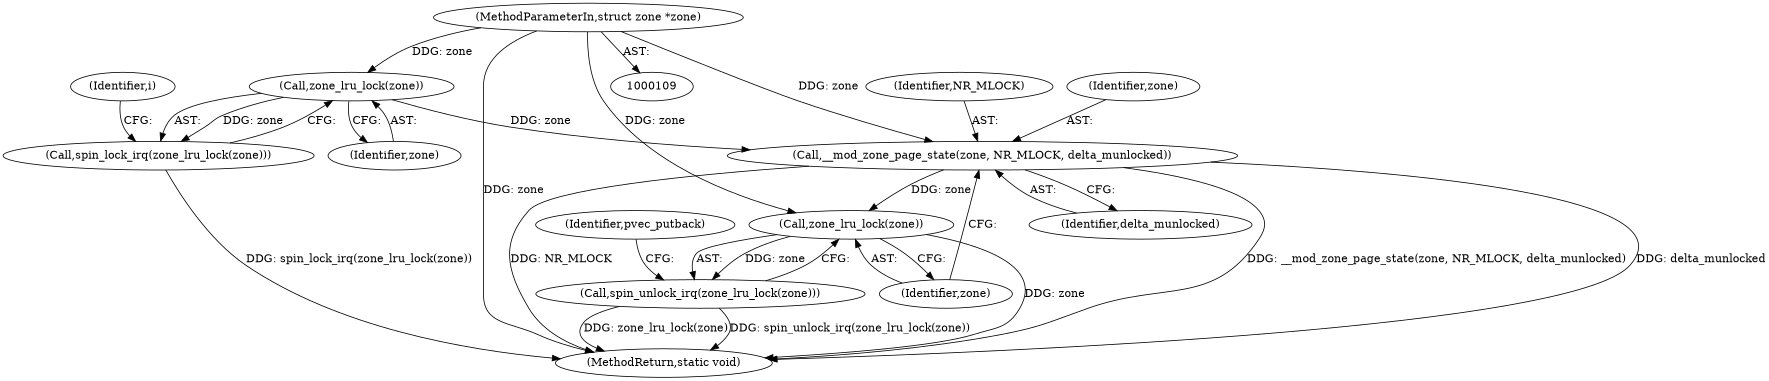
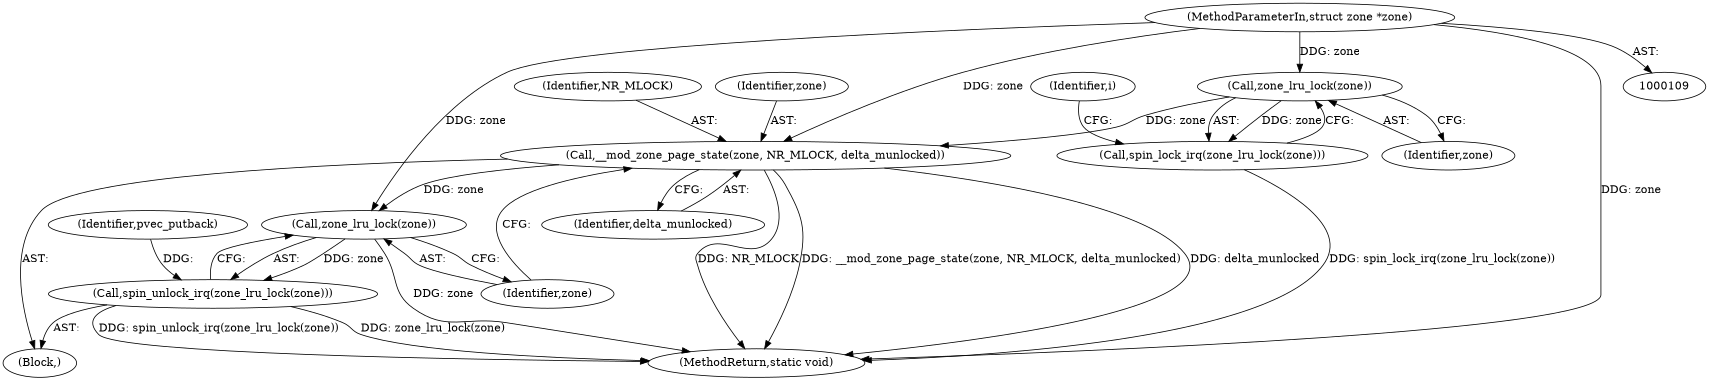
edge "(Identifier,pvec_putback)" -> "(Call,spin_unlock_irq(zone_lru_lock(zone)))": label "CFG: " -> "DDG: "
node "(Block,)": added
